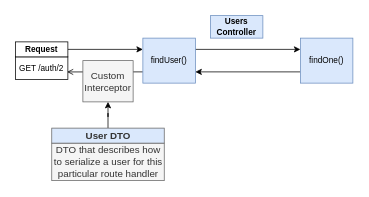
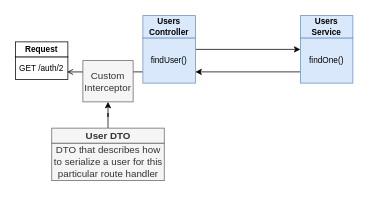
node "Users Controller": moved (237, 27) -> (169, 27)
node "Users Service": added
edge "Request" -> "findUser()": removed
node "User DTO": fillcolor #dae8fc -> #f5f5f5
